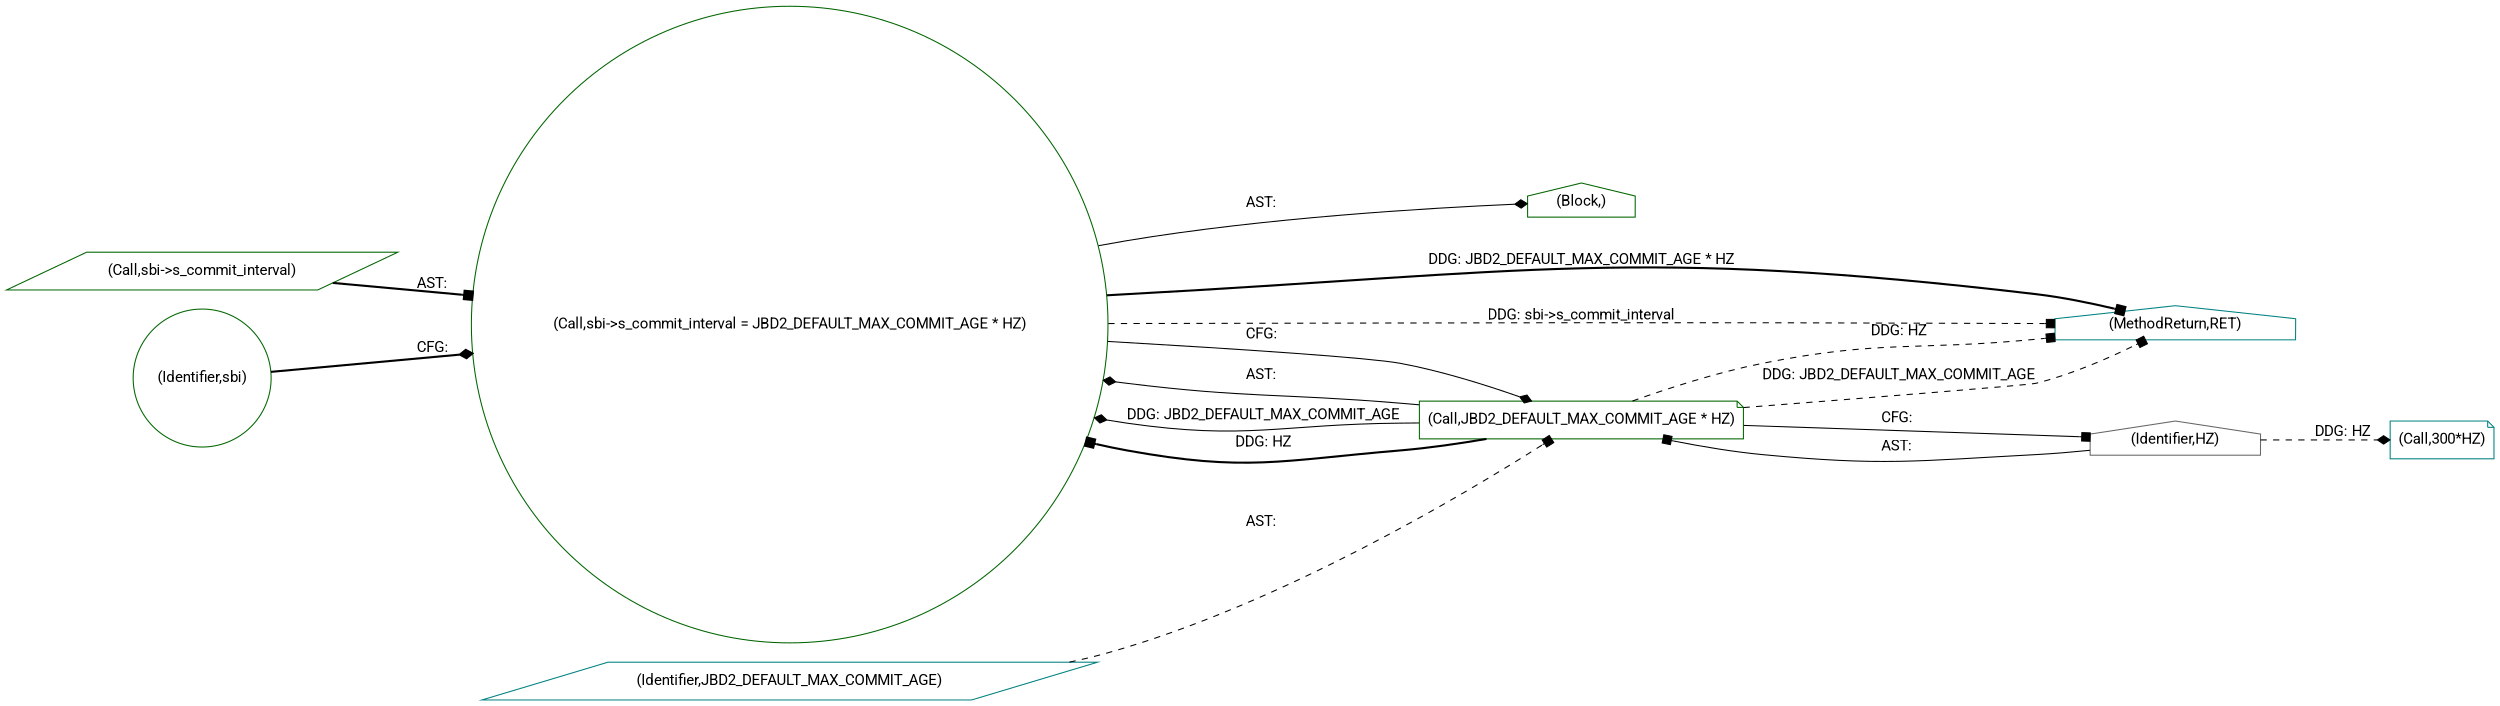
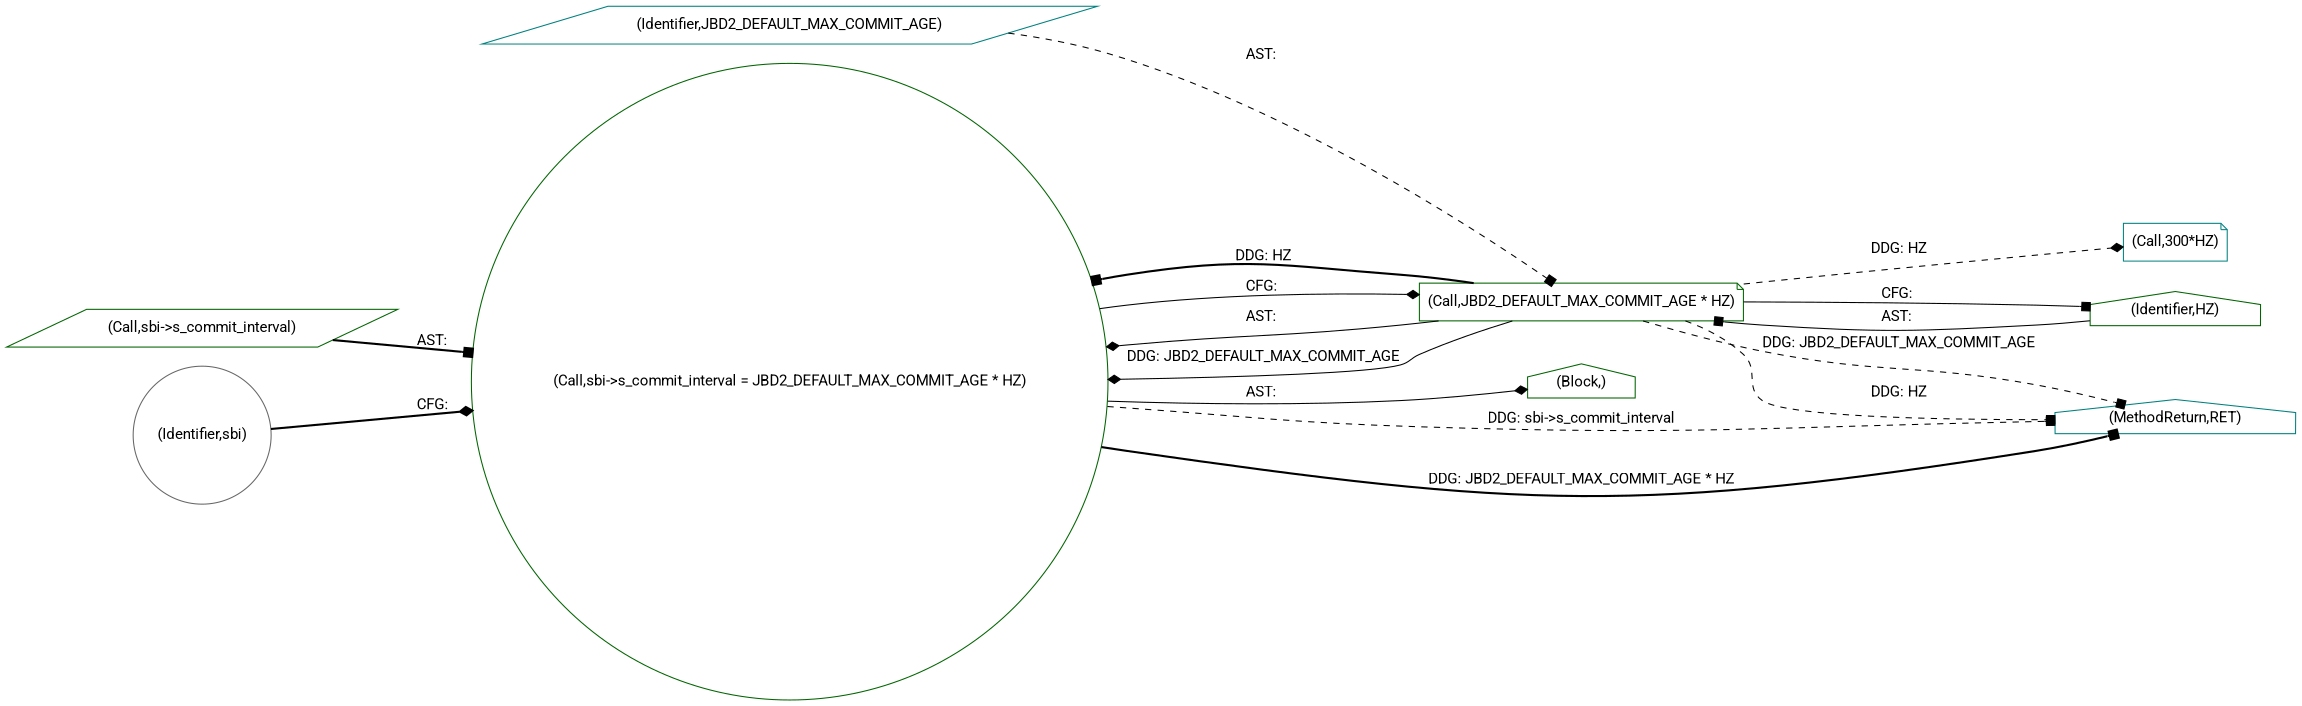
node "(Identifier,sbi)": color darkgreen -> gray40
node "(Identifier,HZ)": color gray40 -> darkgreen
edge "(Identifier,HZ)" -> "(Call,300*HZ)": now "(Call,JBD2_DEFAULT_MAX_COMMIT_AGE * HZ)" -> "(Call,300*HZ)"
